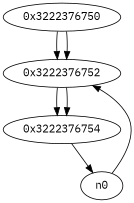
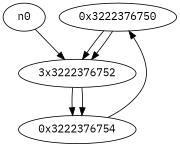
node "0x3222376752": label "0x3222376752" -> "3x3222376752"
edge "0x3222376754" -> "n0": now "0x3222376754" -> "0x3222376750"
